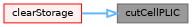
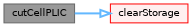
edge "clearStorage" -> "cutCellPLIC": reversed
